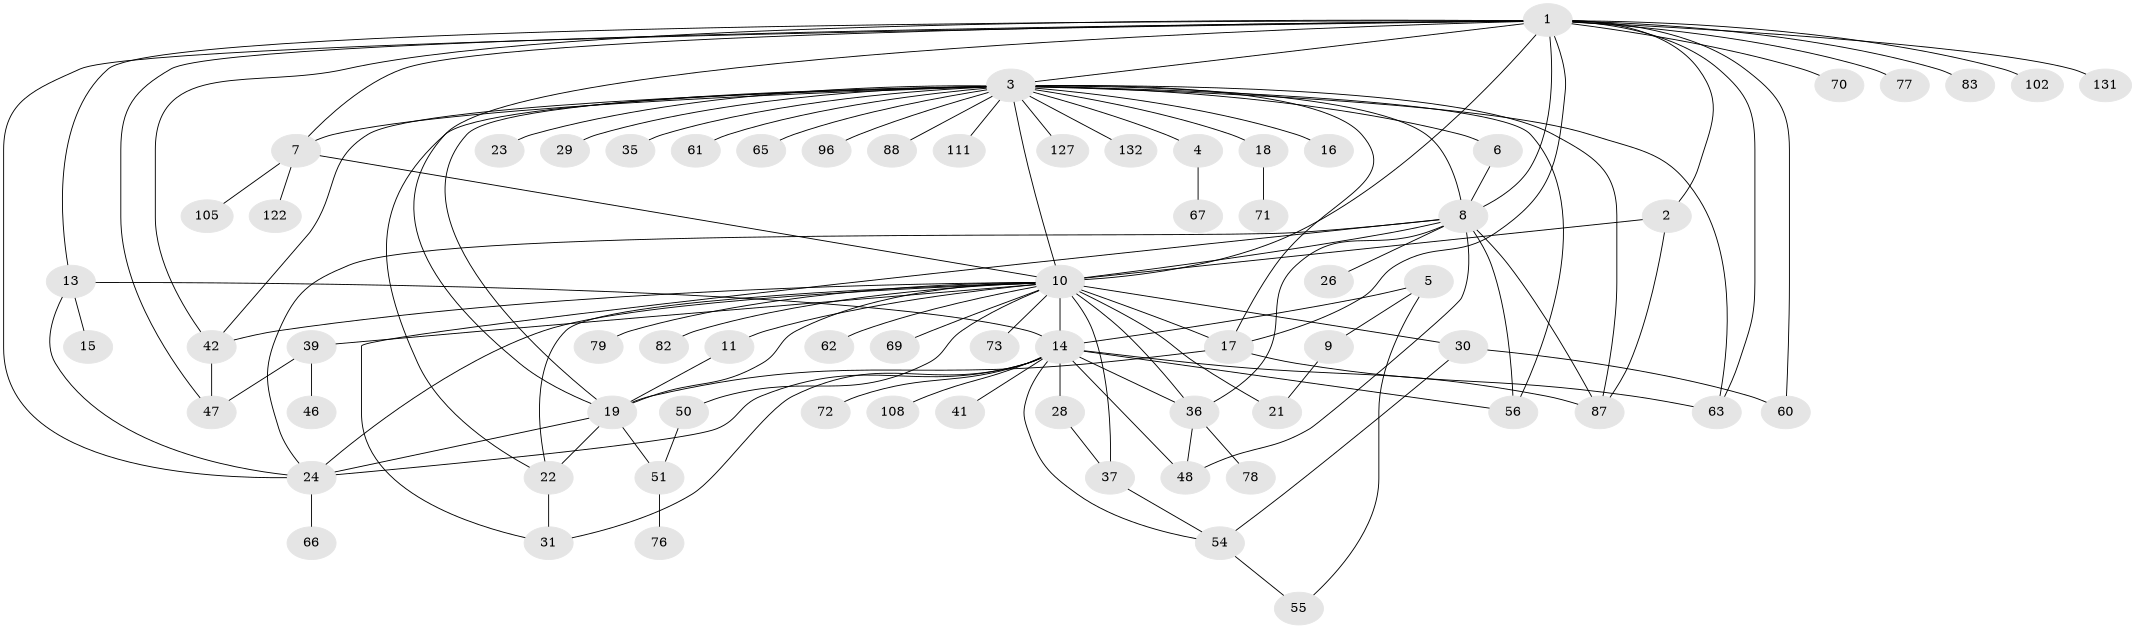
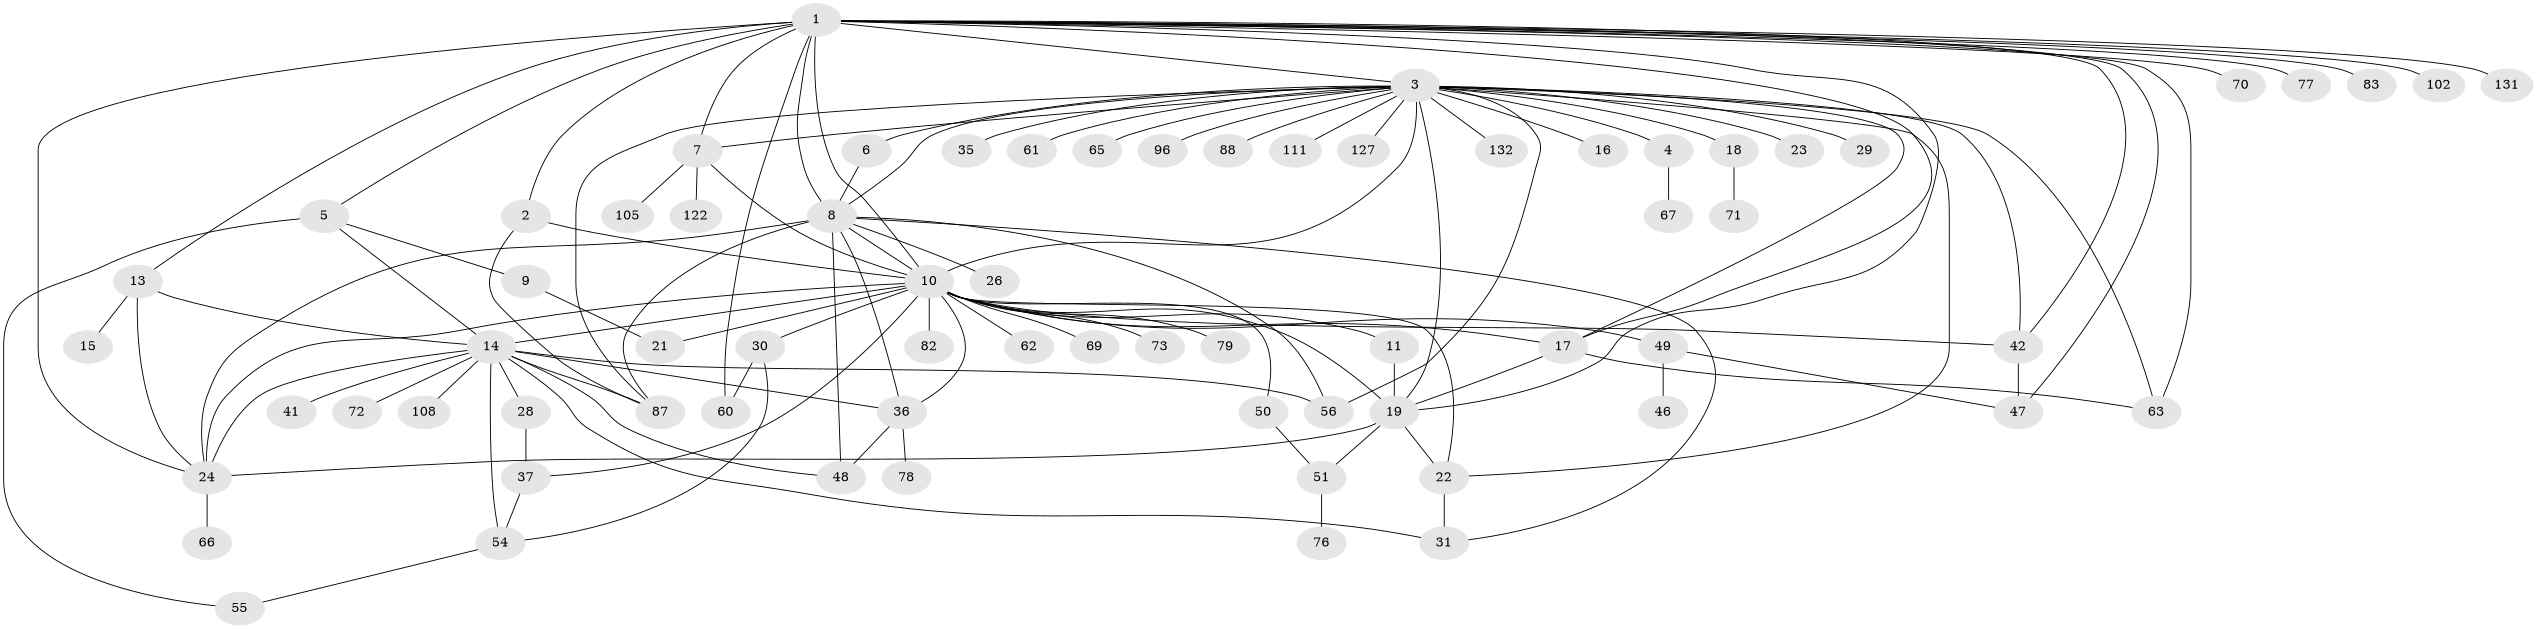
edge "1" -- "5": added
node "39": label "39" -> "49"
